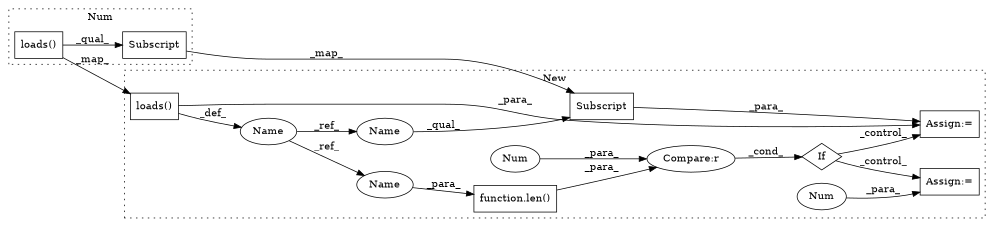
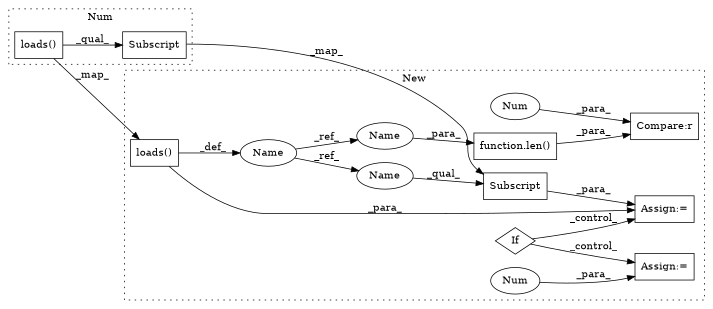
edge "Compare:r" -> "If": removed, label "_cond_"
node "Compare:r": shape ellipse -> box
